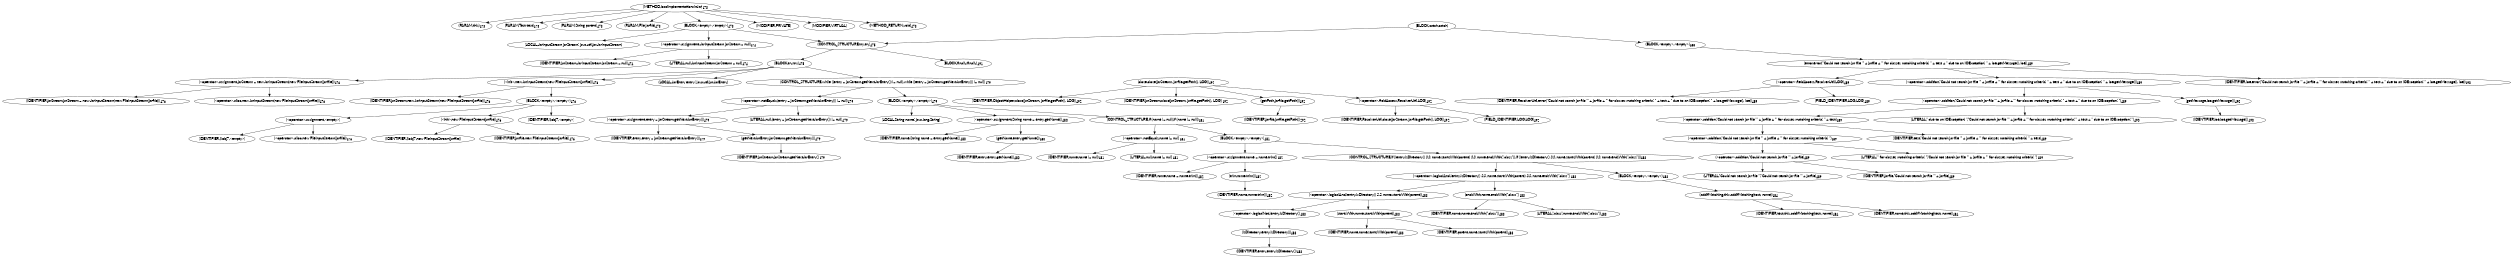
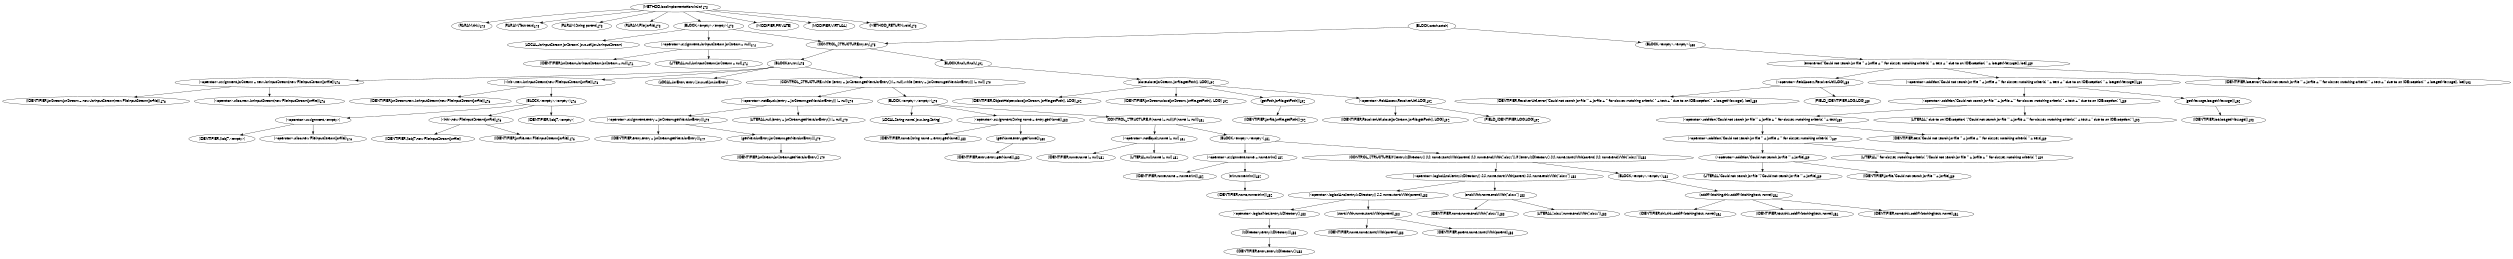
edge "(BLOCK,finally,finally)" -> "(close,close(jarStream, jarfile.getPath(), LOG))": added
node "(IDENTIFIER,this,this.addIfMatching(test, name))": added
